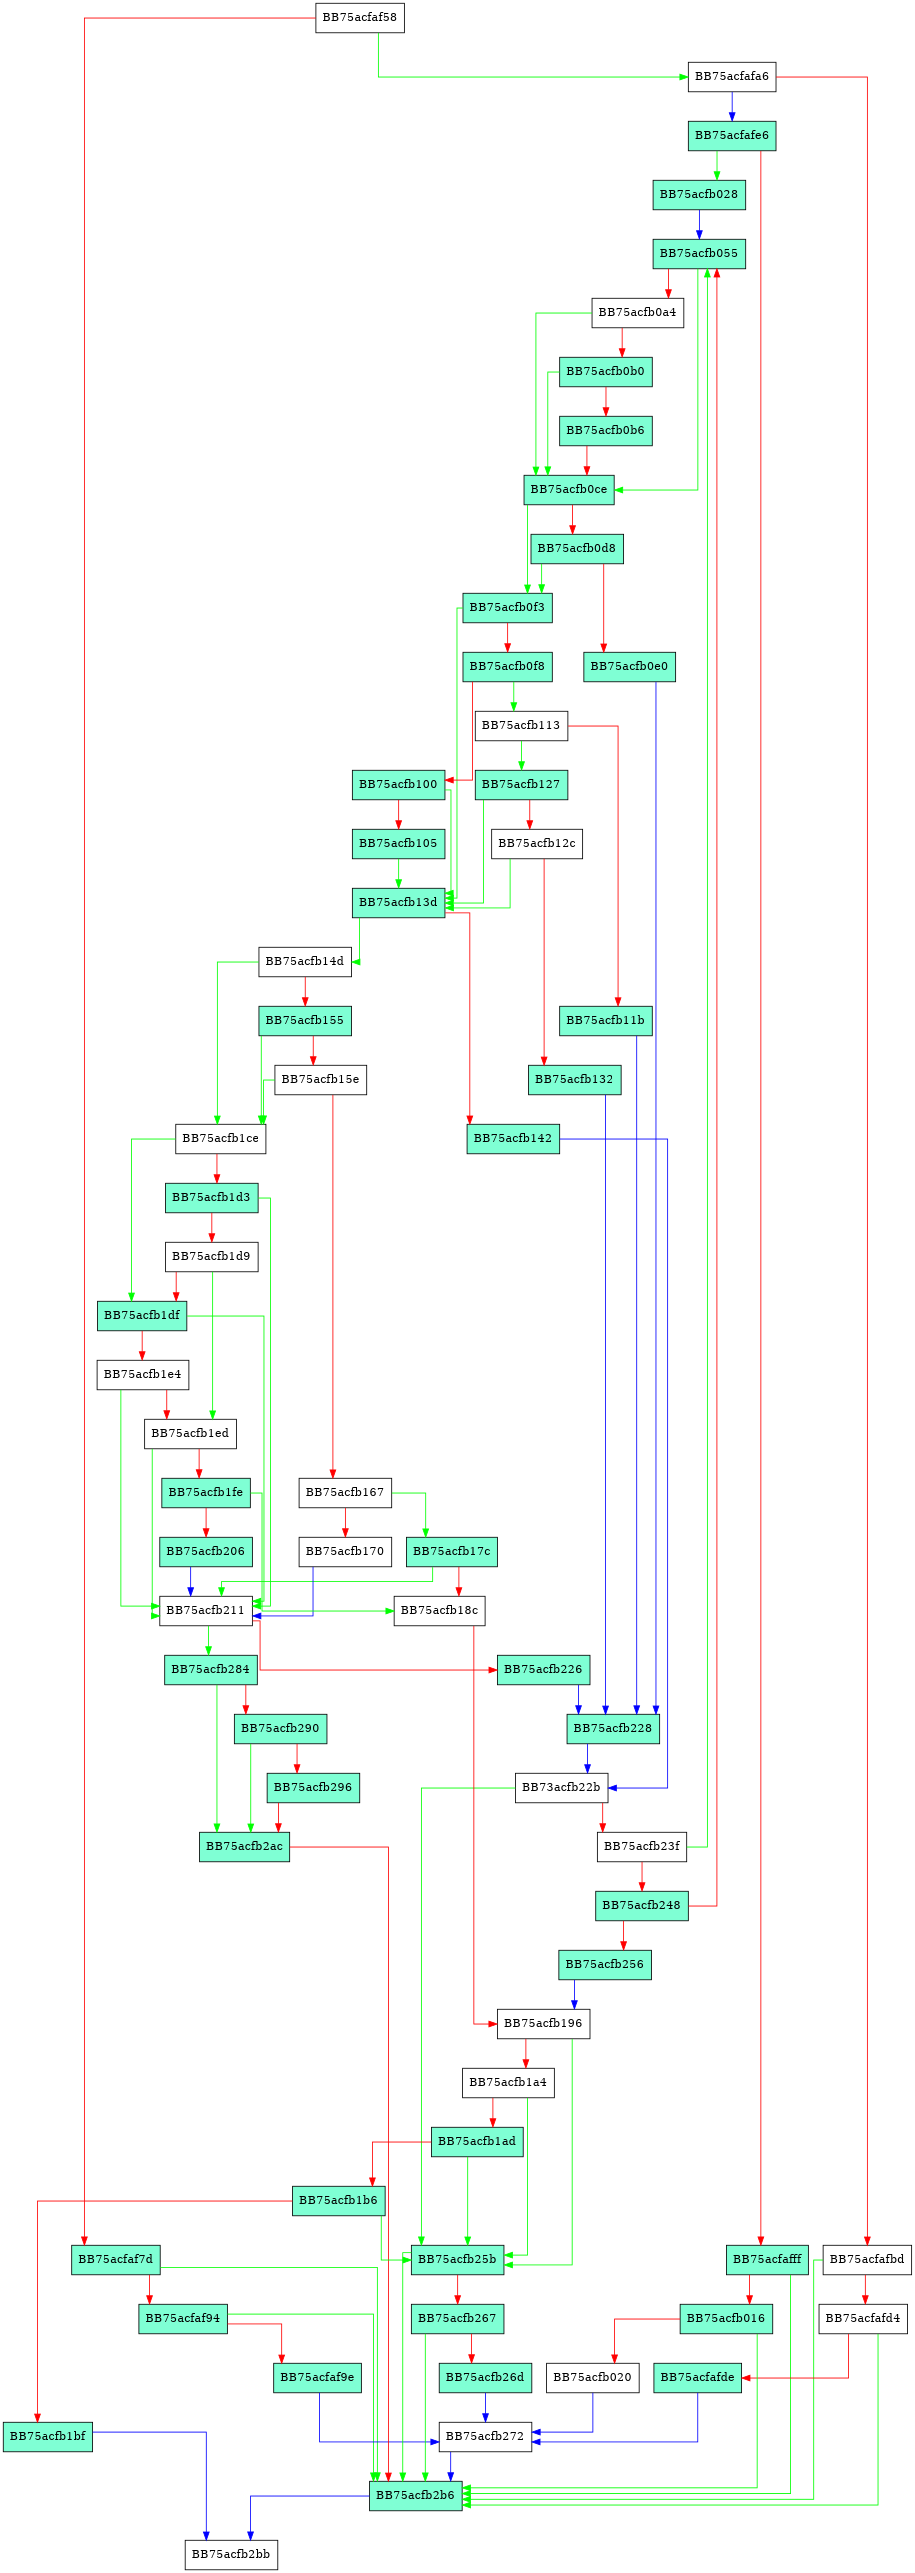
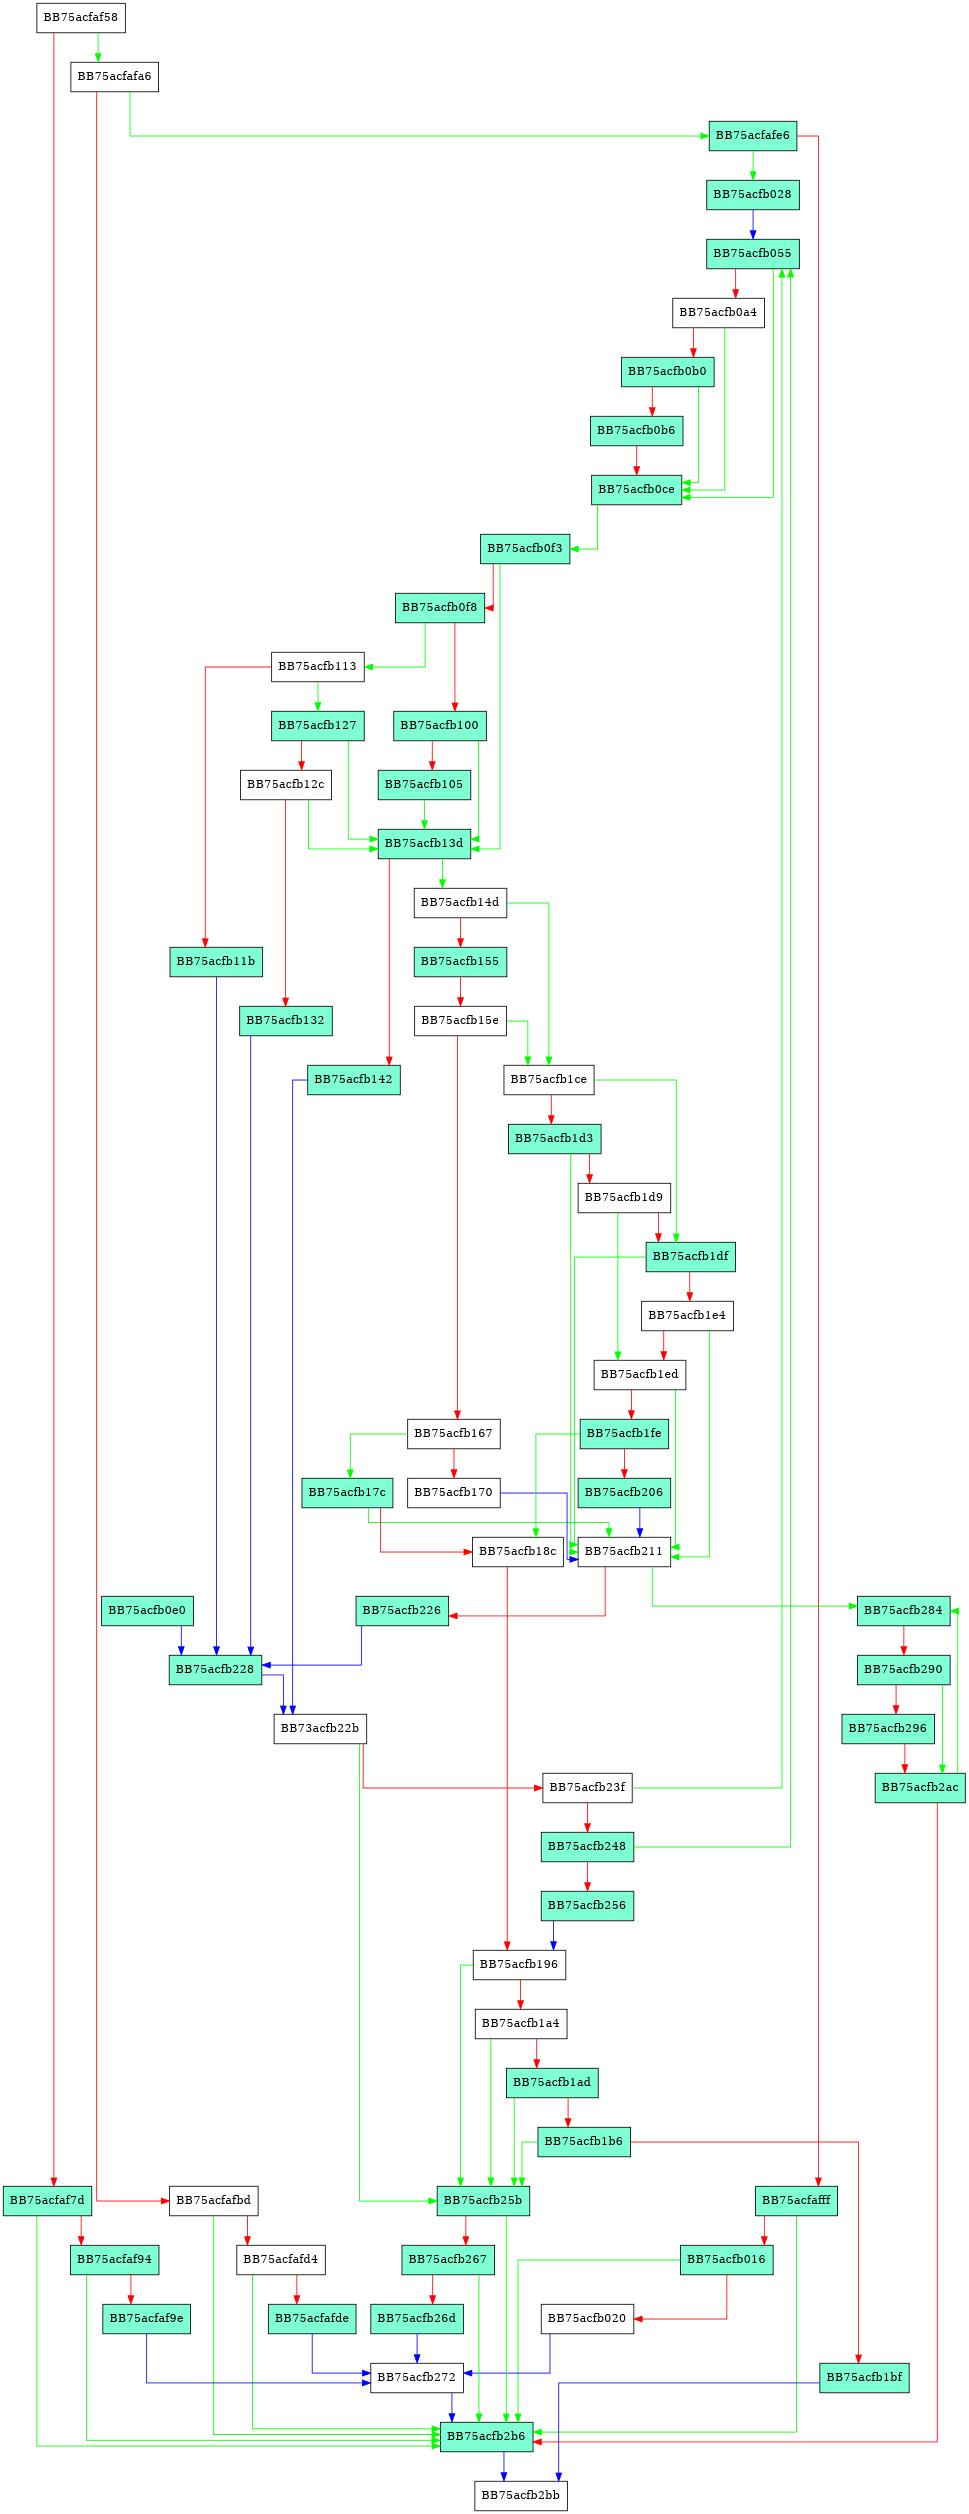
edge "BB75acfafa6" -> "BB75acfafe6": color blue -> green
node "BB75acfb0d8": removed
edge "BB75acfb155" -> "BB75acfb1ce": removed
edge "BB75acfb248" -> "BB75acfb055": color red -> green
edge "BB75acfb284" -> "BB75acfb2ac": reversed
